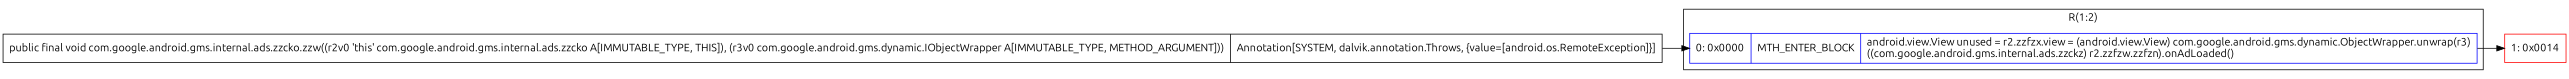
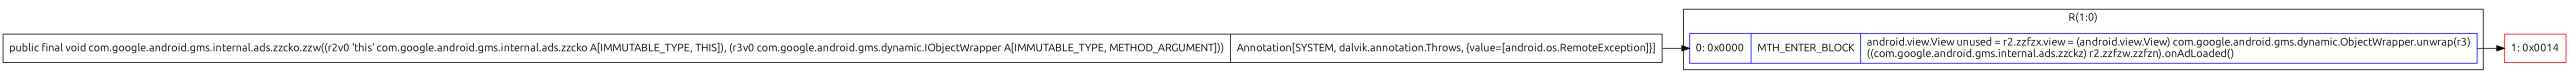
cluster "R(1:2)": label "R(1:2)" -> "R(1:0)"
